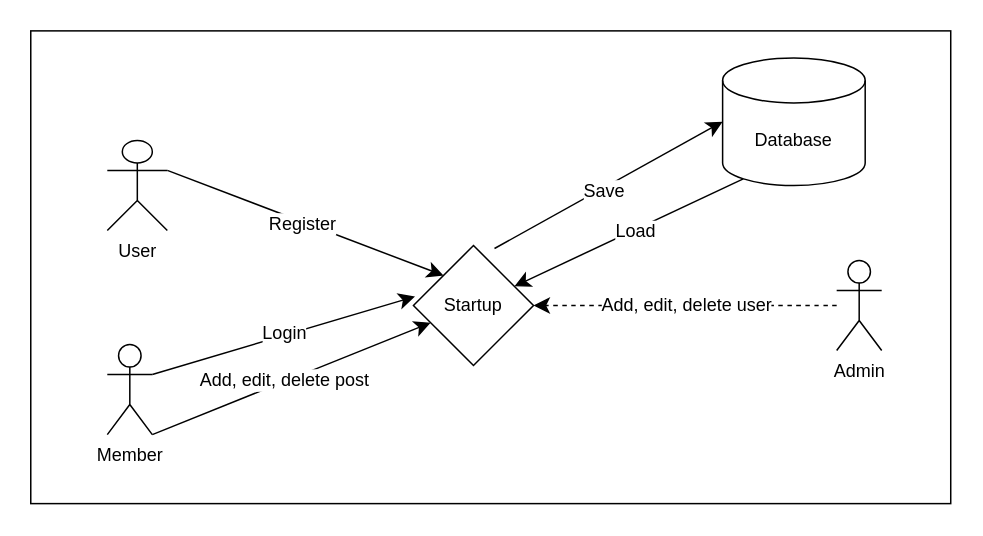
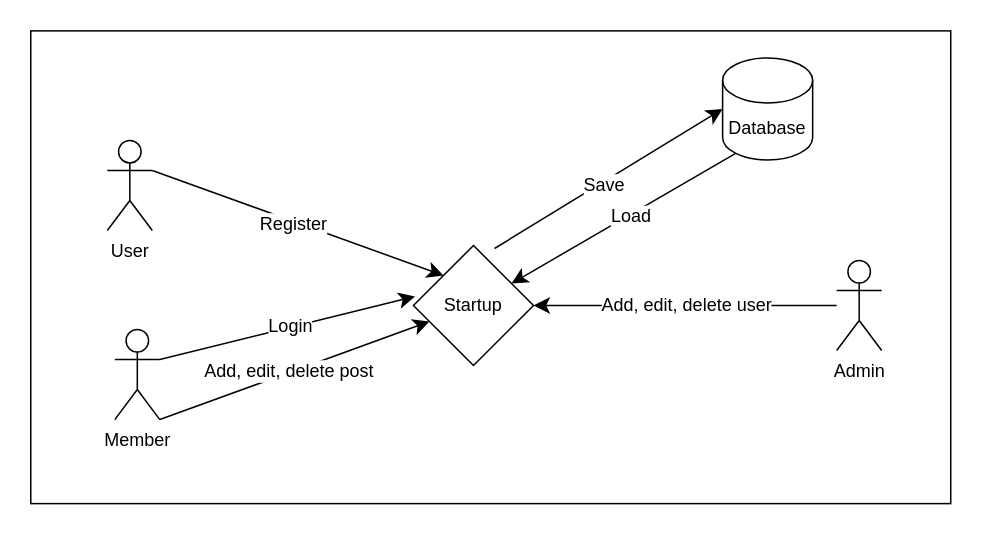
node "Database": size 143x128 -> 90x102
node "User": size 60x90 -> 45x90
edge "Admin" -> "Startup": style dashed -> solid
node "Member": moved (130, 389) -> (137, 374)
